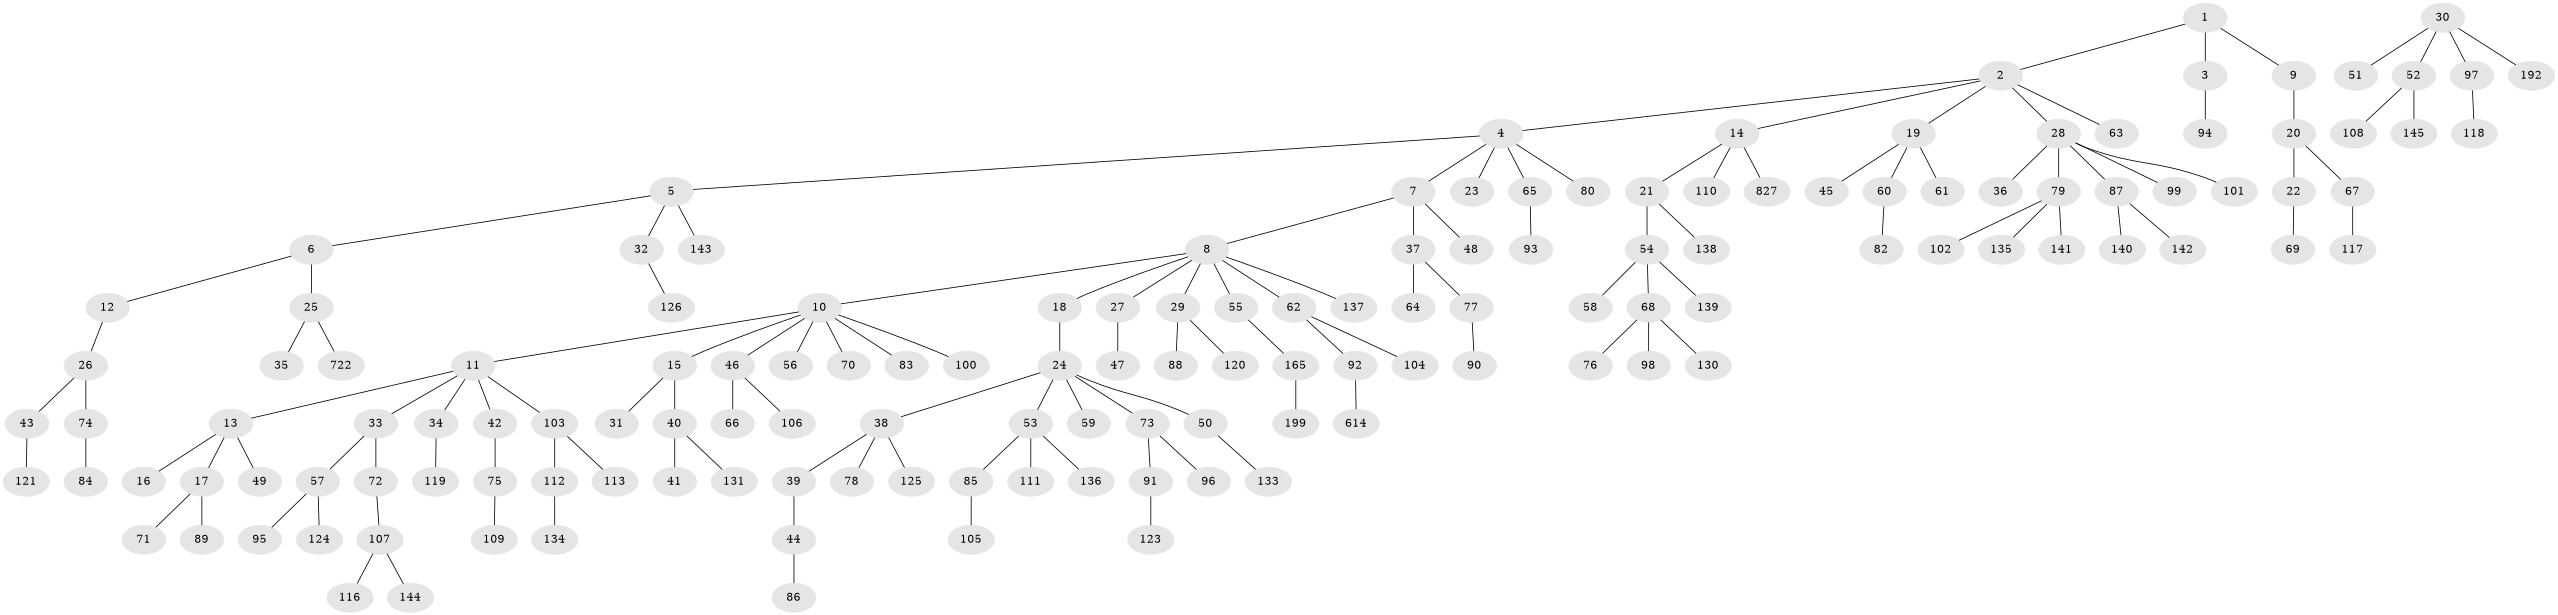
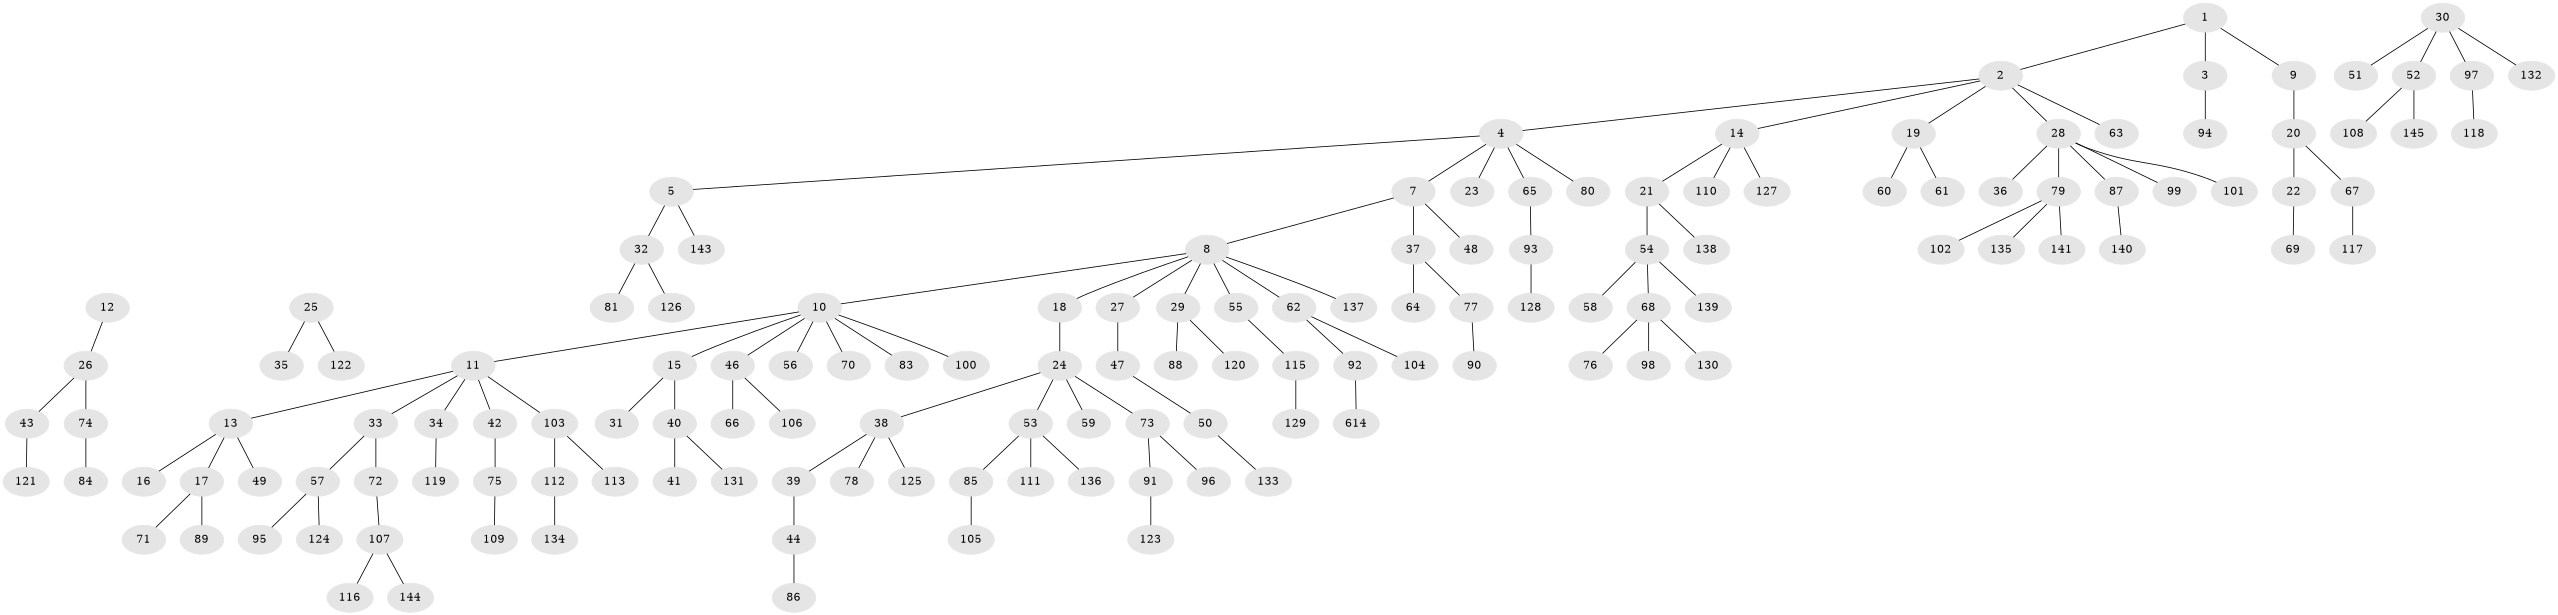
node "192": label "192" -> "132"
node "827": label "827" -> "127"
node "45": removed
node "6": removed
node "82": removed
node "142": removed
node "81": added
node "128": added
node "722": label "722" -> "122"
node "165": label "165" -> "115"
edge "24" -- "50": now "47" -- "50"
node "199": label "199" -> "129"
